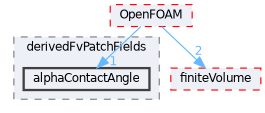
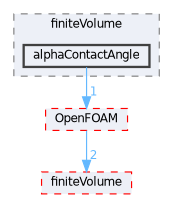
edge "OpenFOAM" -> "alphaContactAngle": reversed
cluster "derivedFvPatchFields": label "derivedFvPatchFields" -> "finiteVolume"
